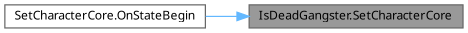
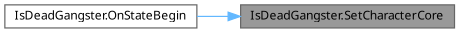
node "SetCharacterCore.OnStateBegin": label "SetCharacterCore.OnStateBegin" -> "IsDeadGangster.OnStateBegin"
